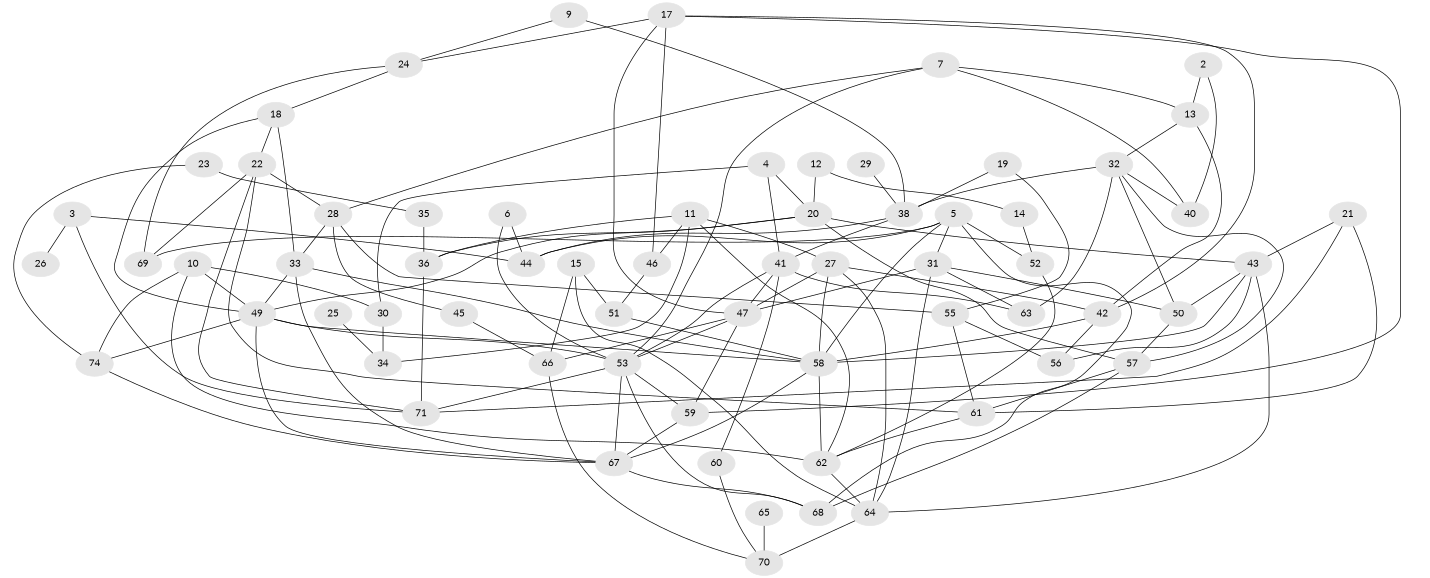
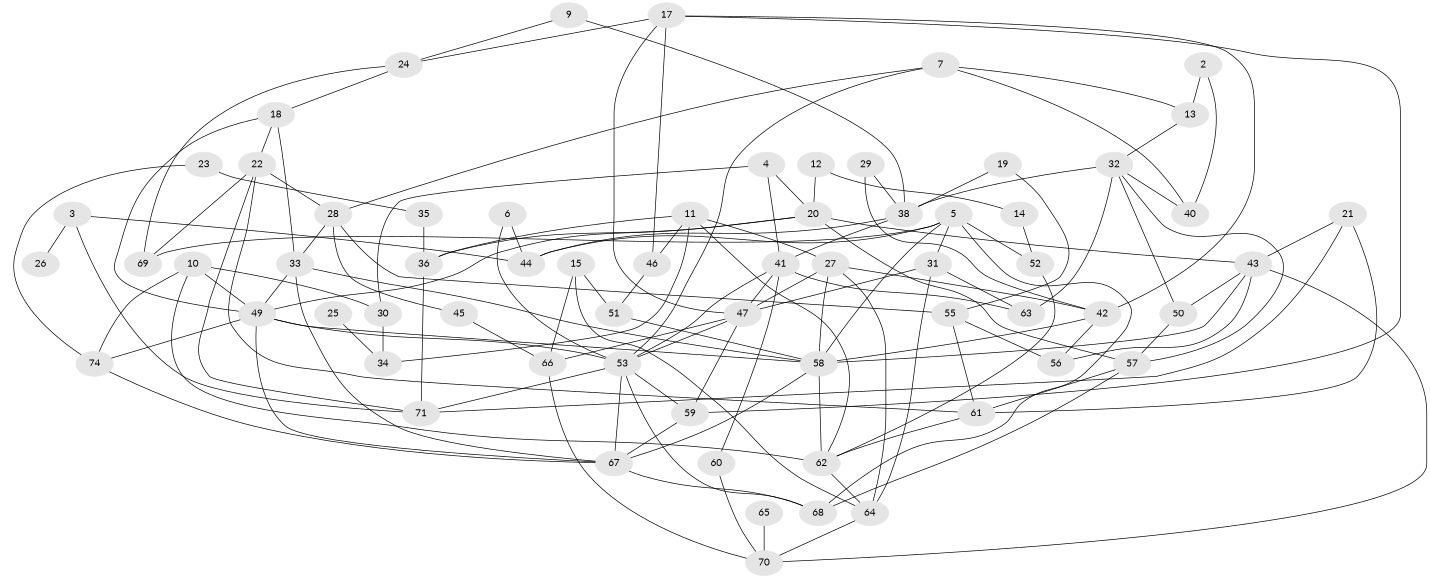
edge "13" -- "42": now "29" -- "42"
edge "31" -- "50": removed
edge "43" -- "64": now "43" -- "70"
